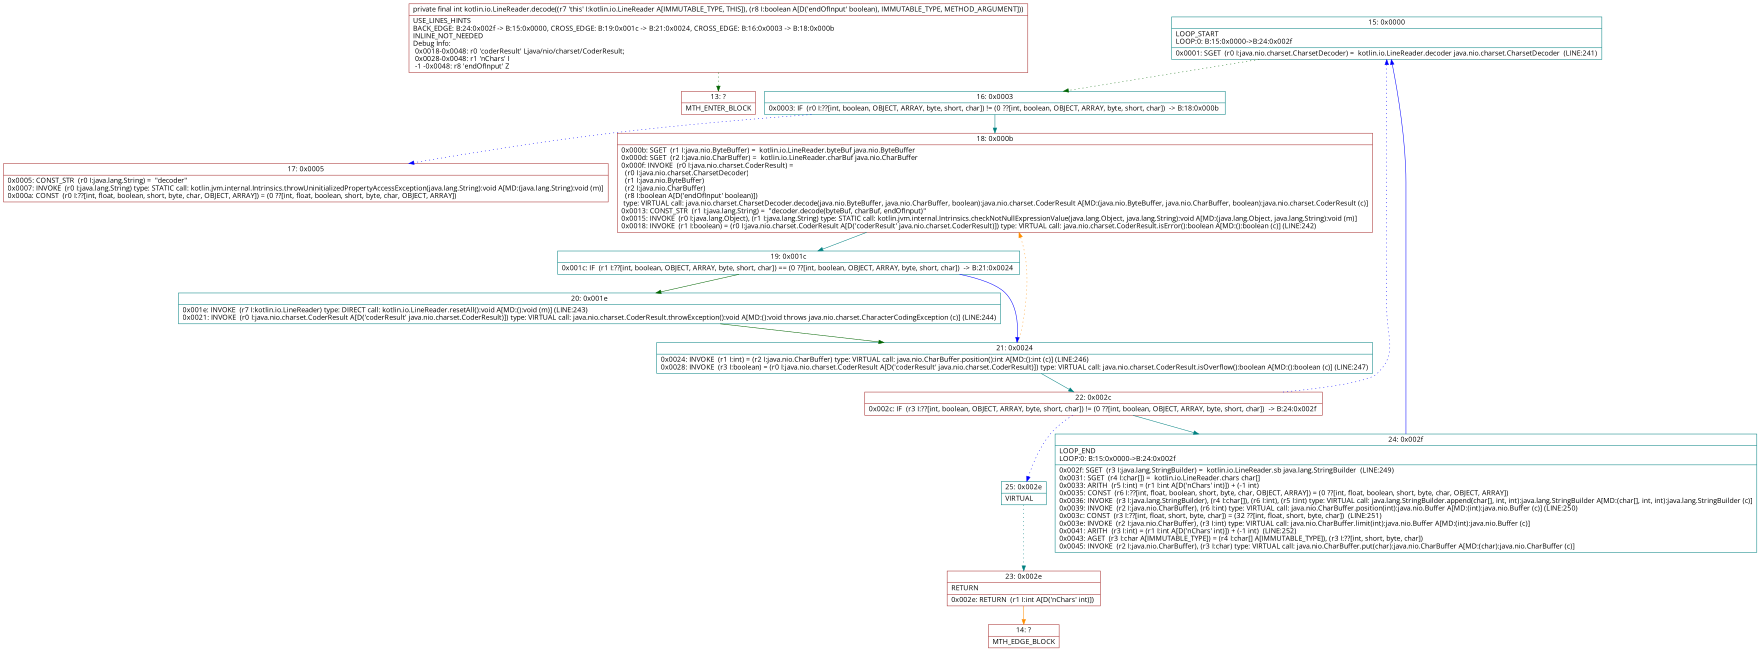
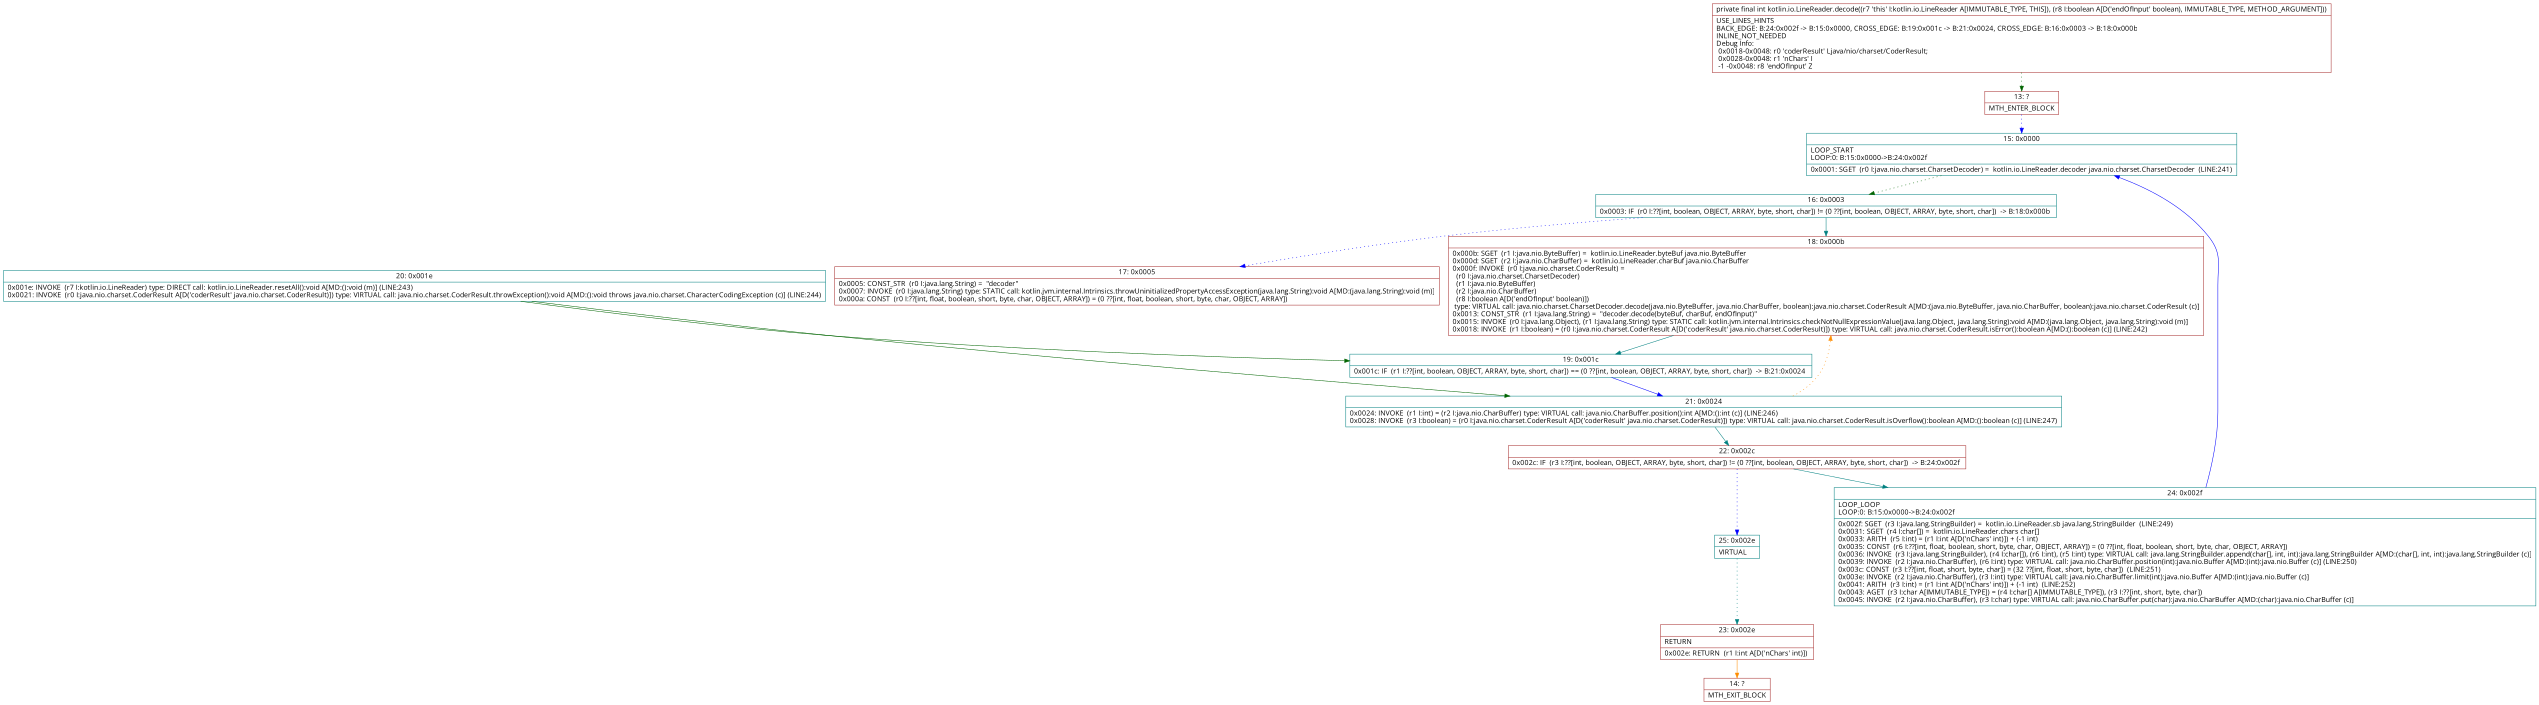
edge "22: 0x002c" -> "15: 0x0000": now "13: ?" -> "15: 0x0000"
edge "19: 0x001c" -> "20: 0x001e": reversed
node "24: 0x002f": text "LOOP_END" -> "LOOP_LOOP"
node "14: ?": text "MTH_EDGE_BLOCK" -> "MTH_EXIT_BLOCK"
